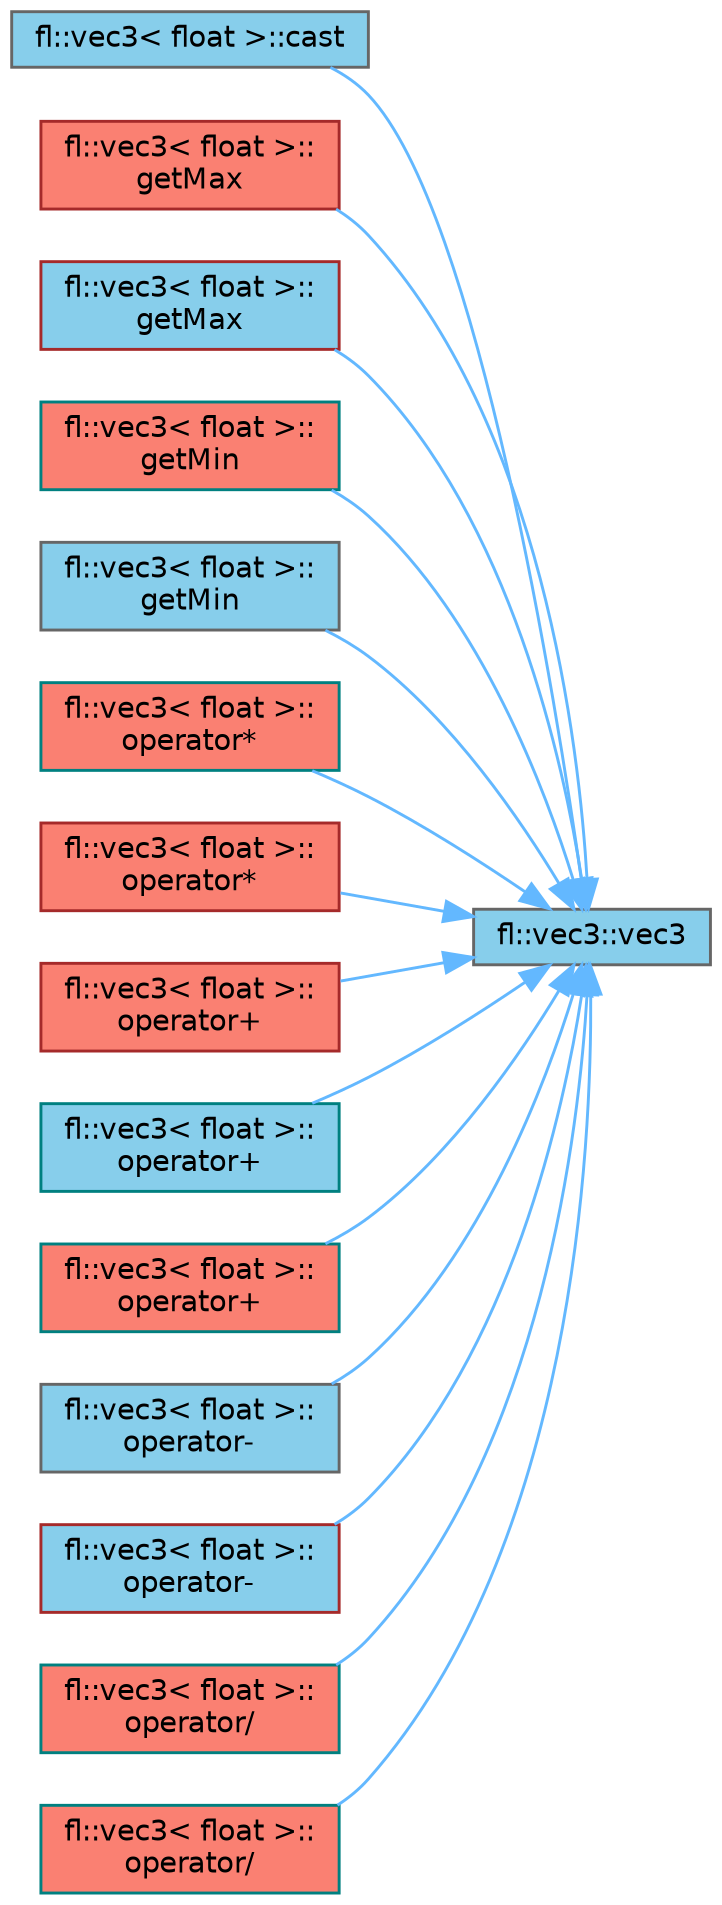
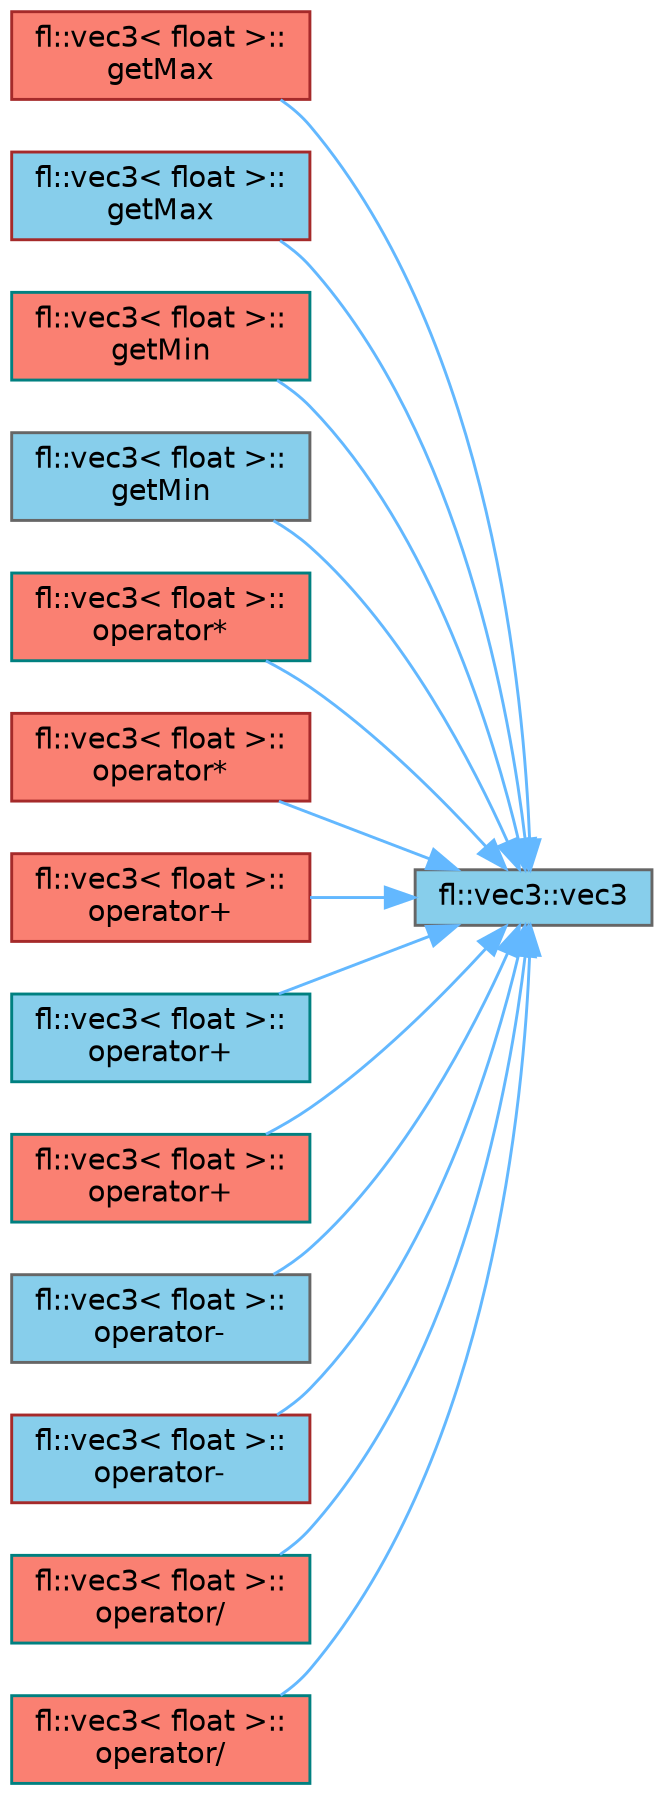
node "fl::vec3< float >::cast": removed
